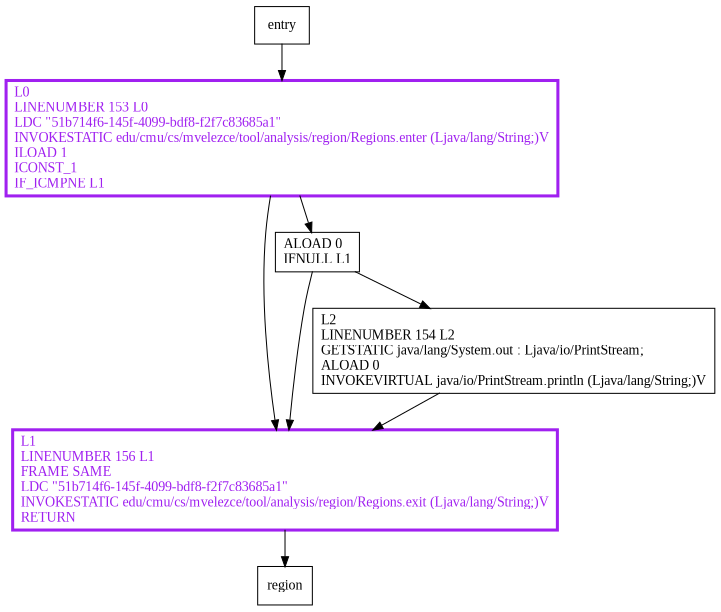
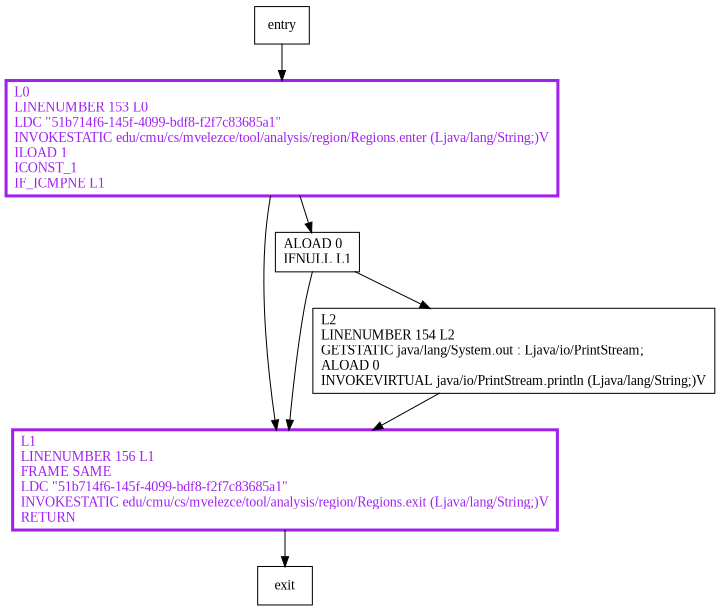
node "region": label "region" -> "exit"
